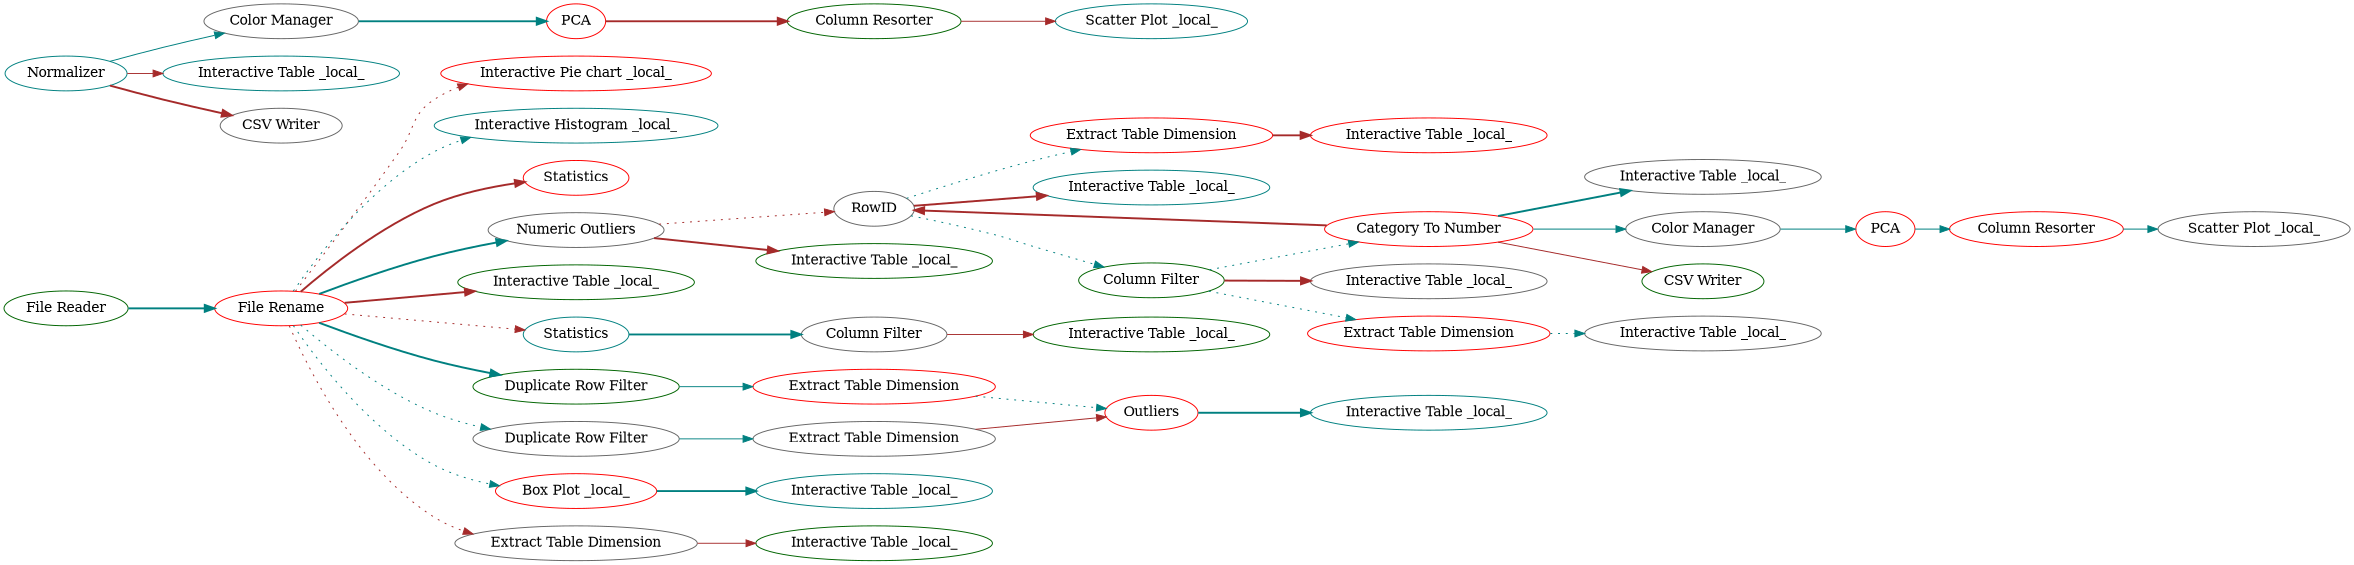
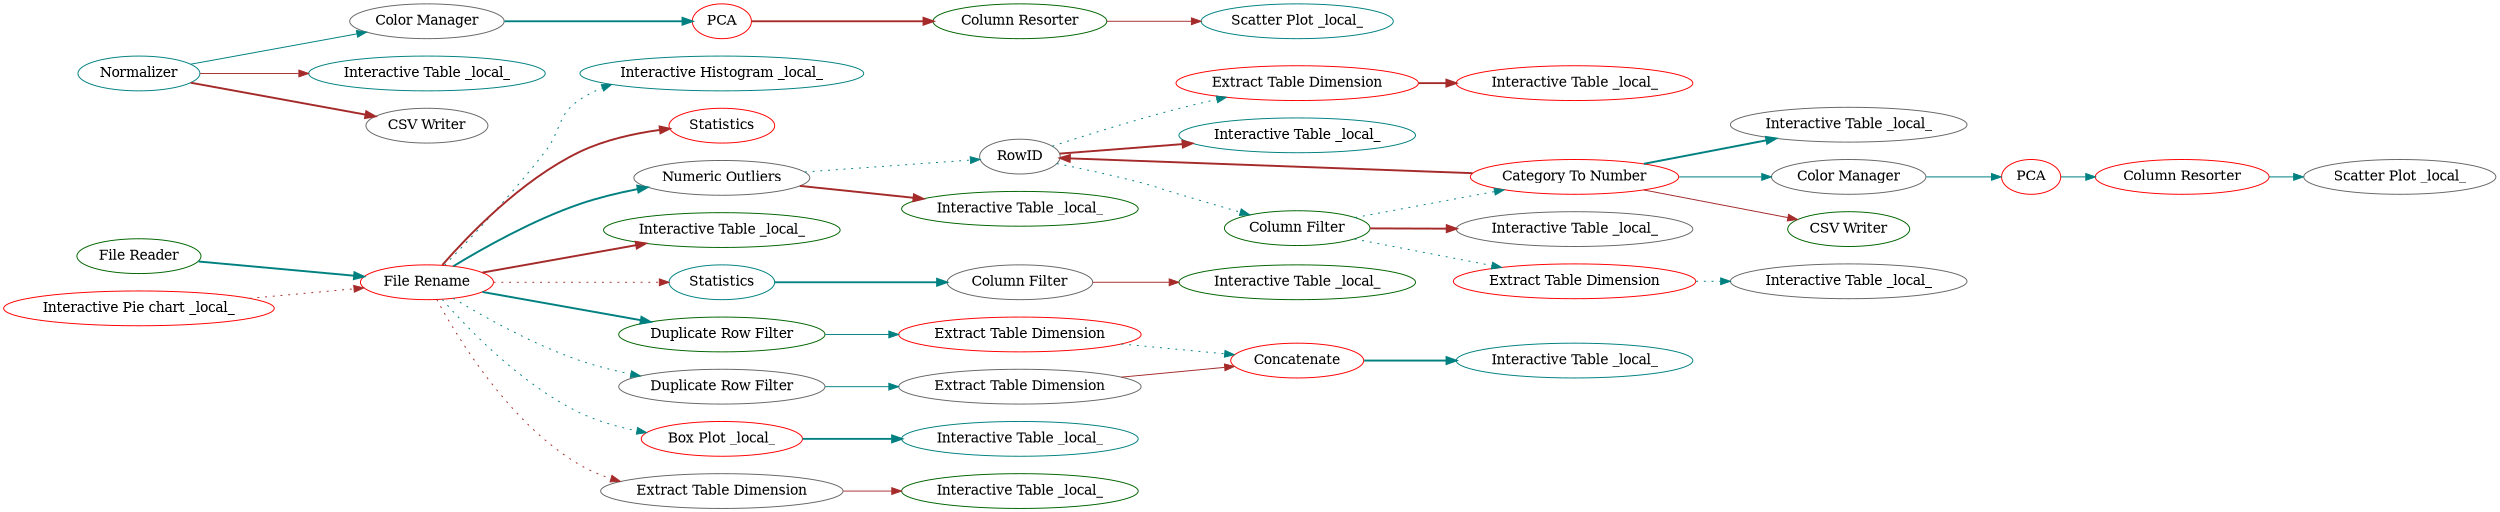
edge "File Rename" -> "Interactive Pie chart _local_": reversed
edge "Numeric Outliers" -> "RowID": color brown -> teal
node "Outliers": label "Outliers" -> "Concatenate"
